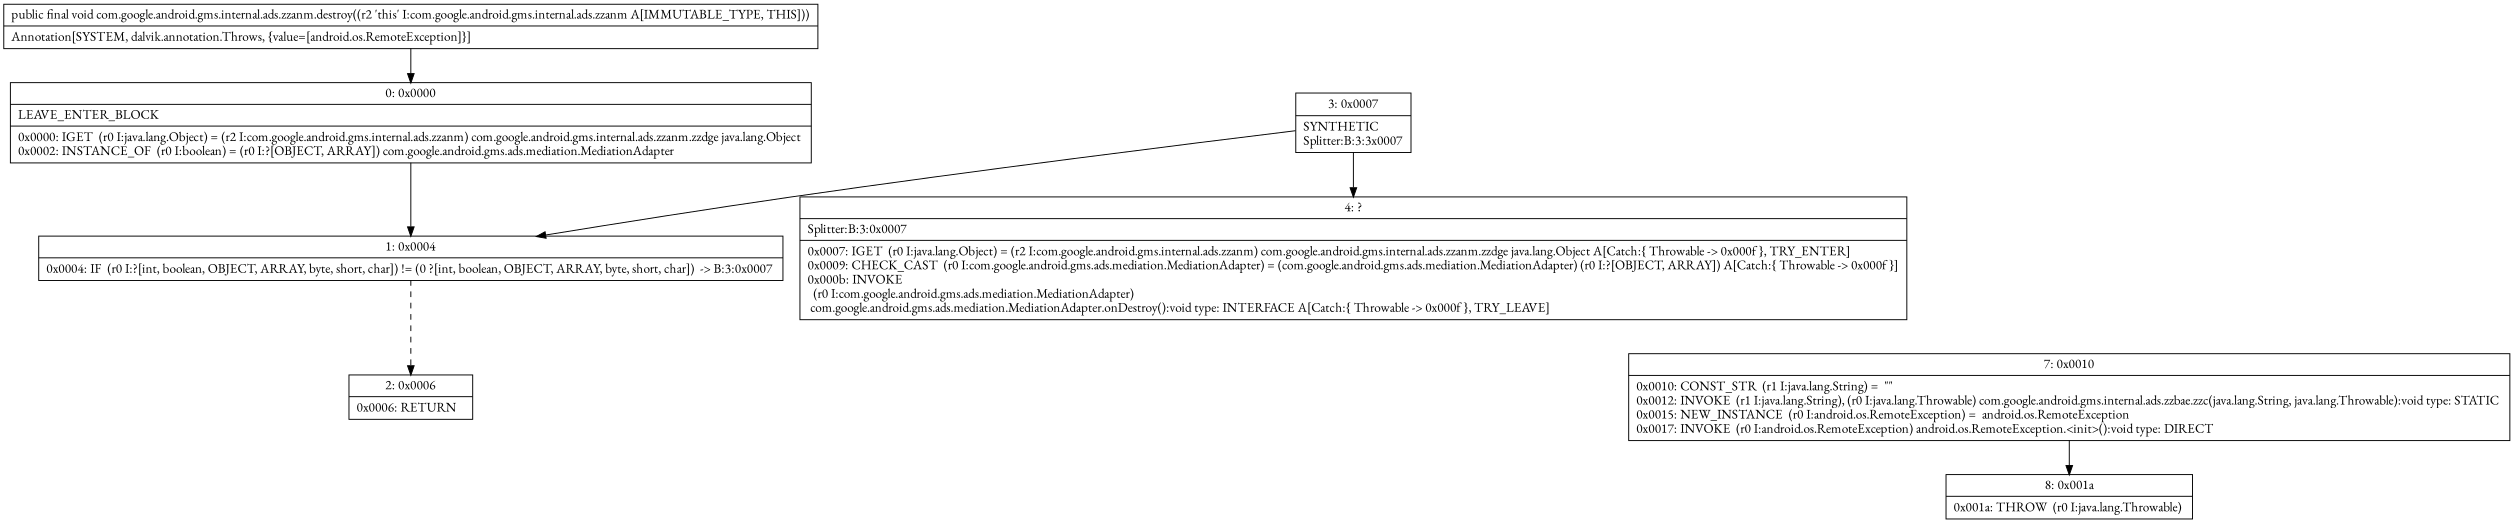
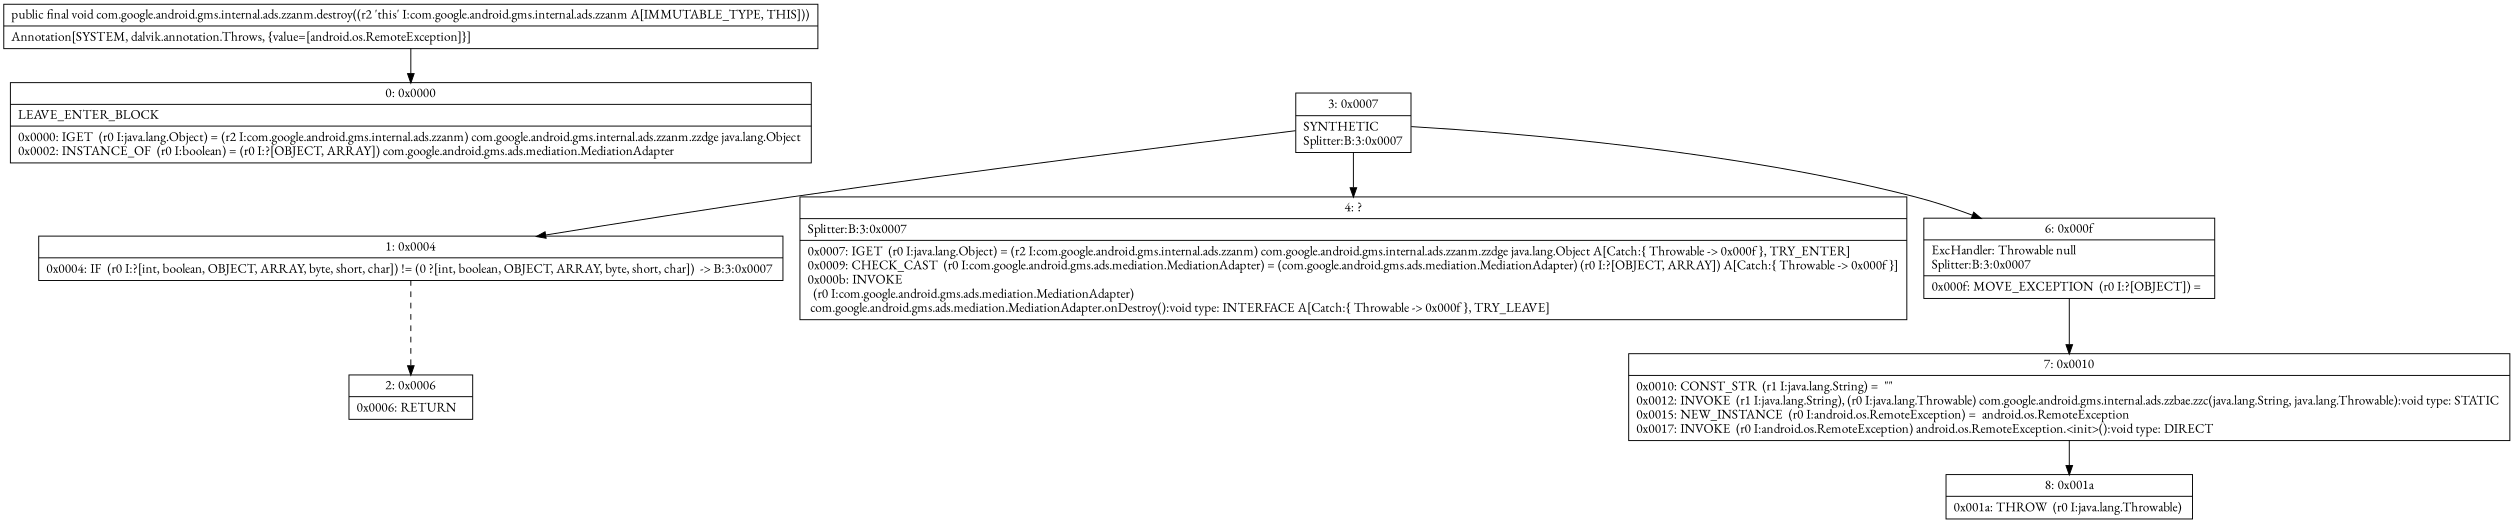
node "3: 0x0007": text "Splitter:B:3:3x0007" -> "Splitter:B:3:0x0007"
edge "0: 0x0000" -> "1: 0x0004": removed
node "6: 0x000f": added
